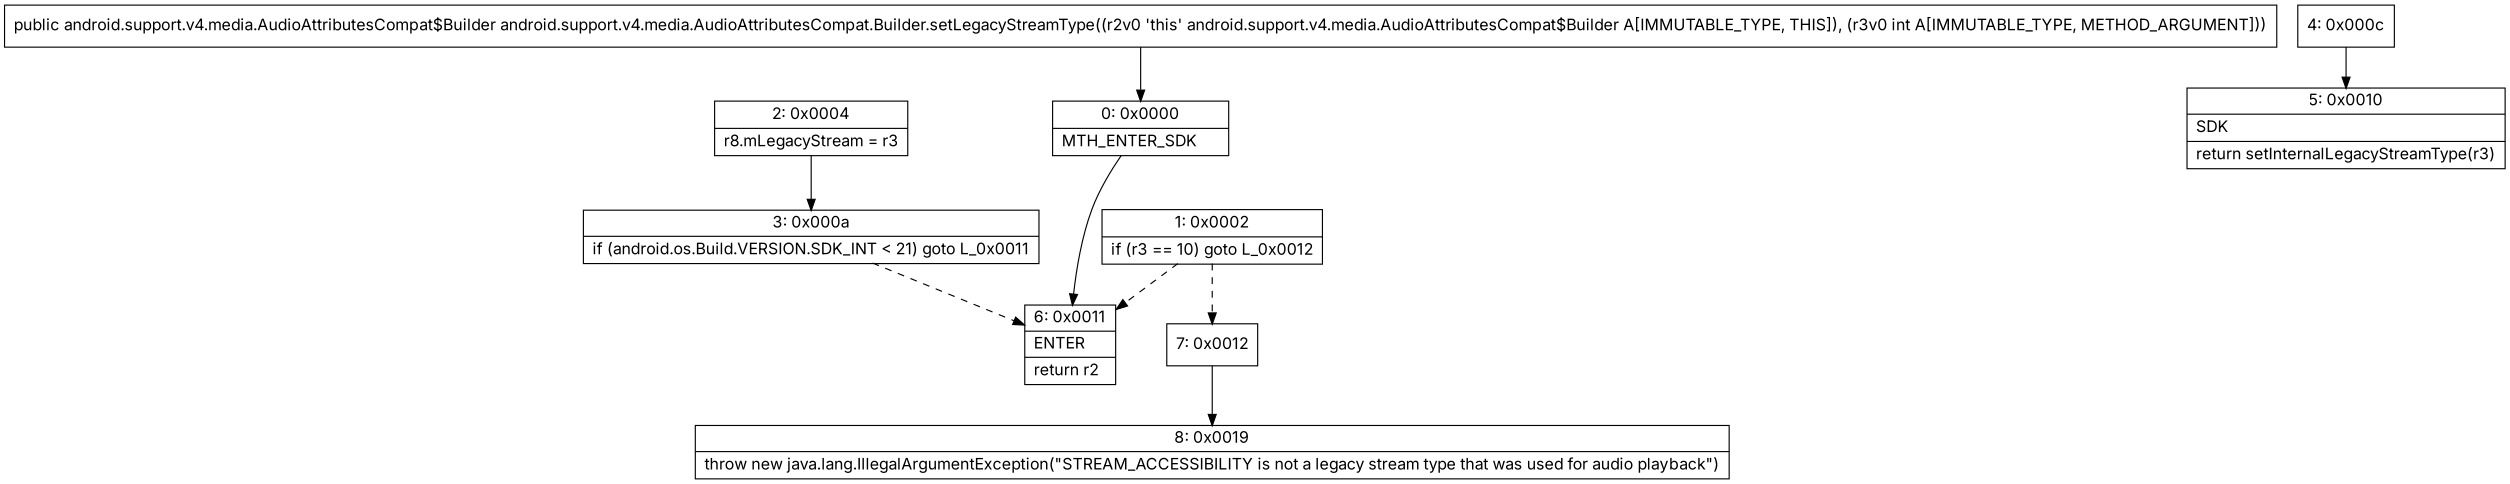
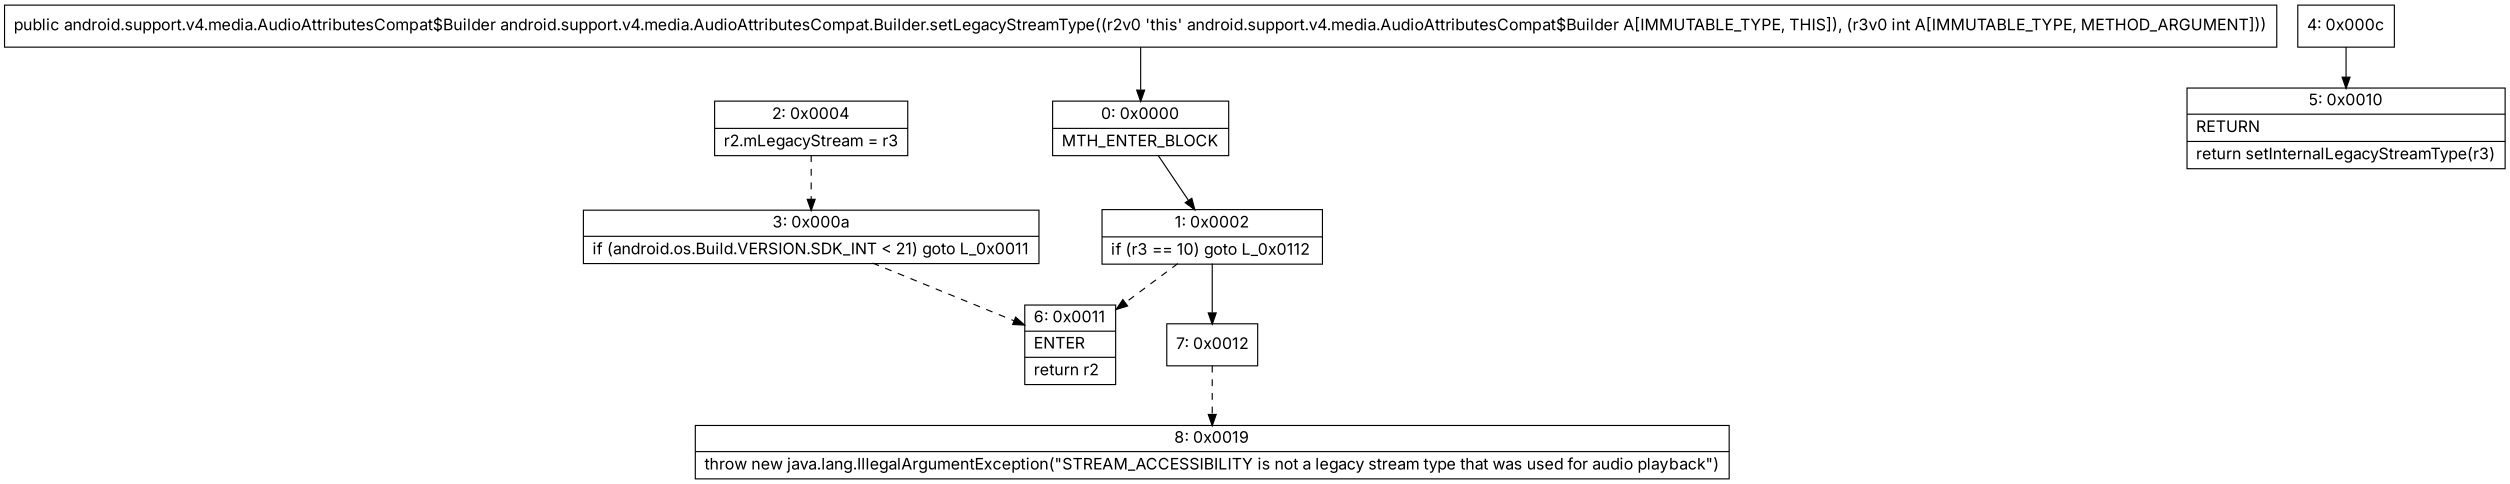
node "5: 0x0010": text "SDK" -> "RETURN"
node "2: 0x0004": text "r8.mLegacyStream = r3" -> "r2.mLegacyStream = r3"
node "0: 0x0000": text "MTH_ENTER_SDK" -> "MTH_ENTER_BLOCK"
edge "2: 0x0004" -> "3: 0x000a": style solid -> dashed
edge "0: 0x0000" -> "6: 0x0011": now "0: 0x0000" -> "1: 0x0002"
node "1: 0x0002": text "if (r3 == 10) goto L_0x0012" -> "if (r3 == 10) goto L_0x0112"
edge "1: 0x0002" -> "7: 0x0012": style dashed -> solid
edge "7: 0x0012" -> "8: 0x0019": style solid -> dashed
